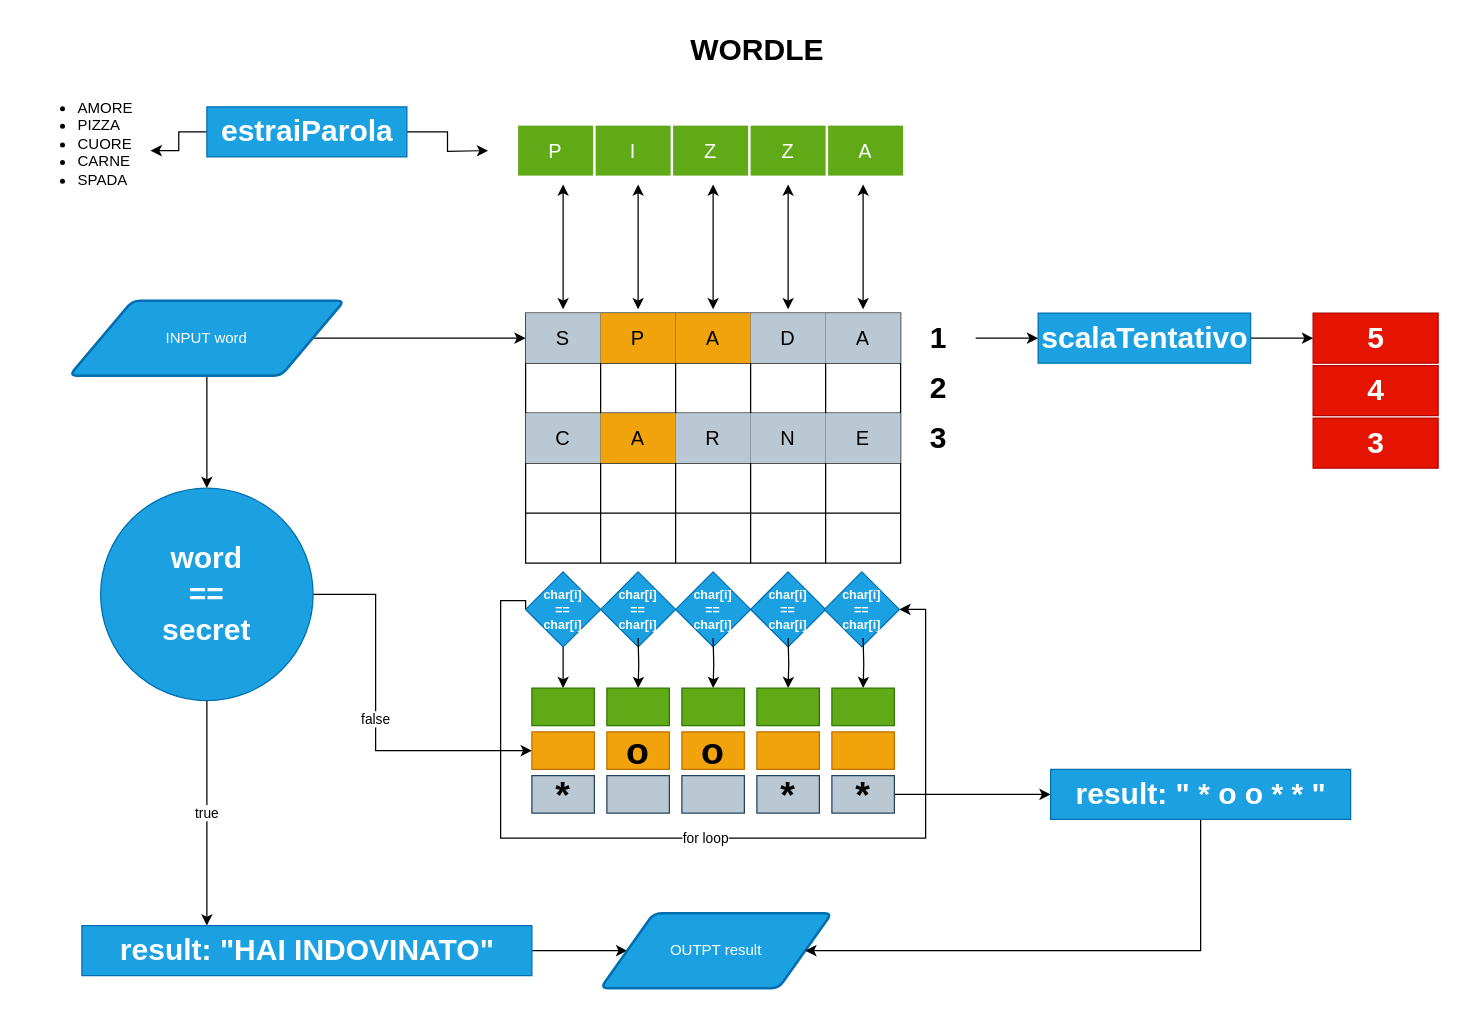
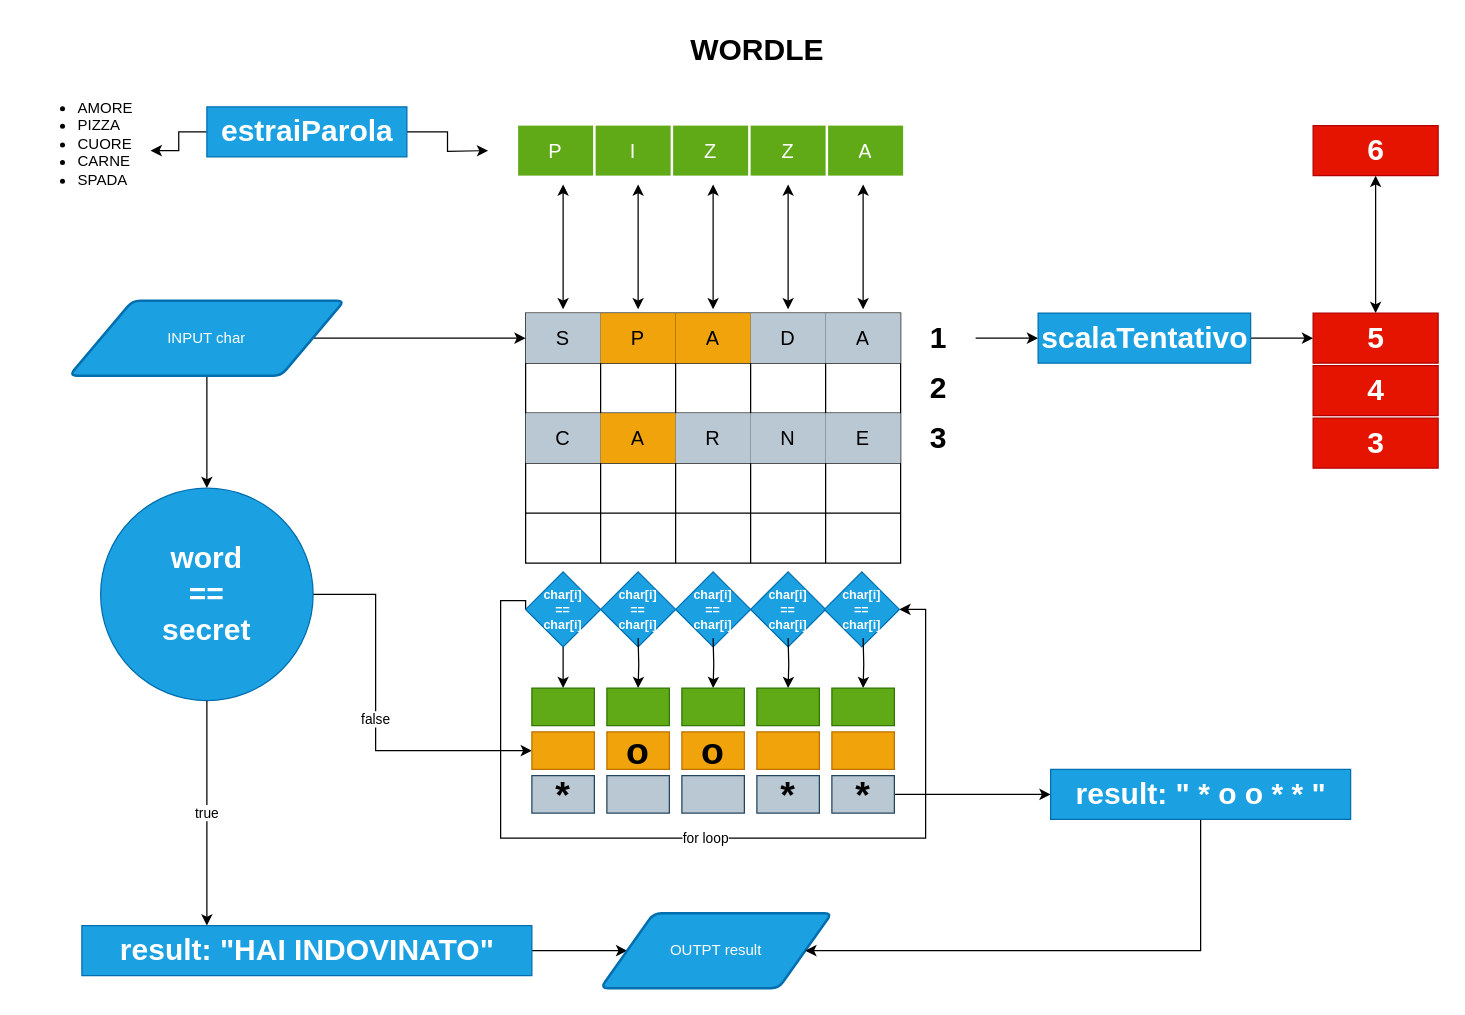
node "6": added
edge "6" -- "5": added
node "INPUT word": label "INPUT word" -> "INPUT char"
